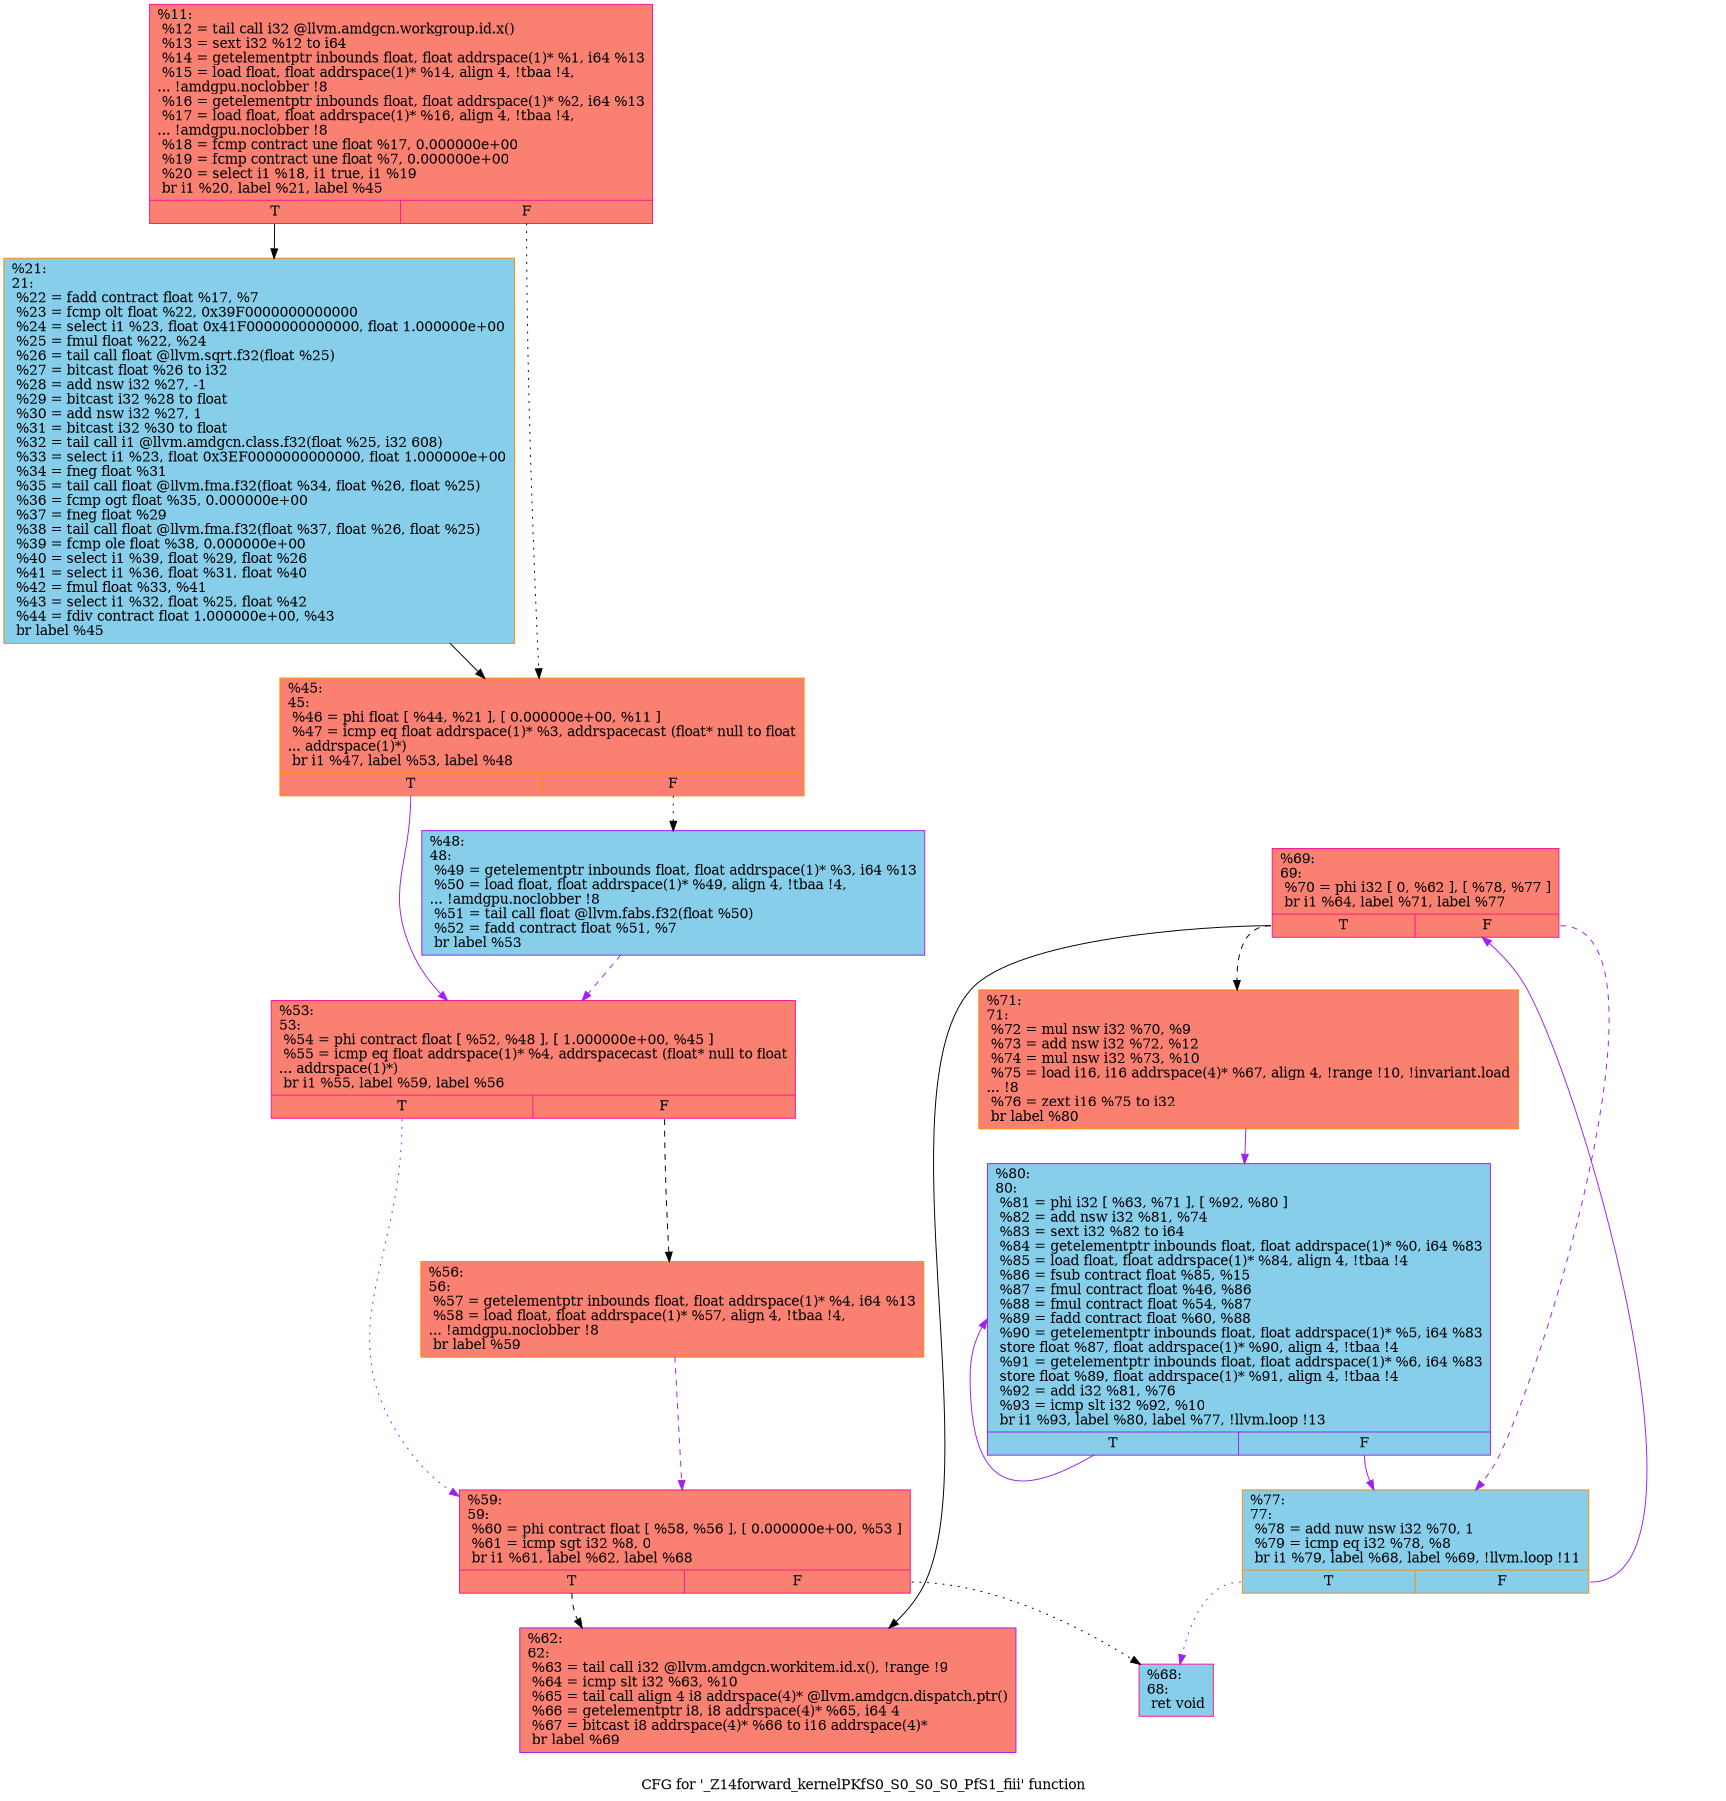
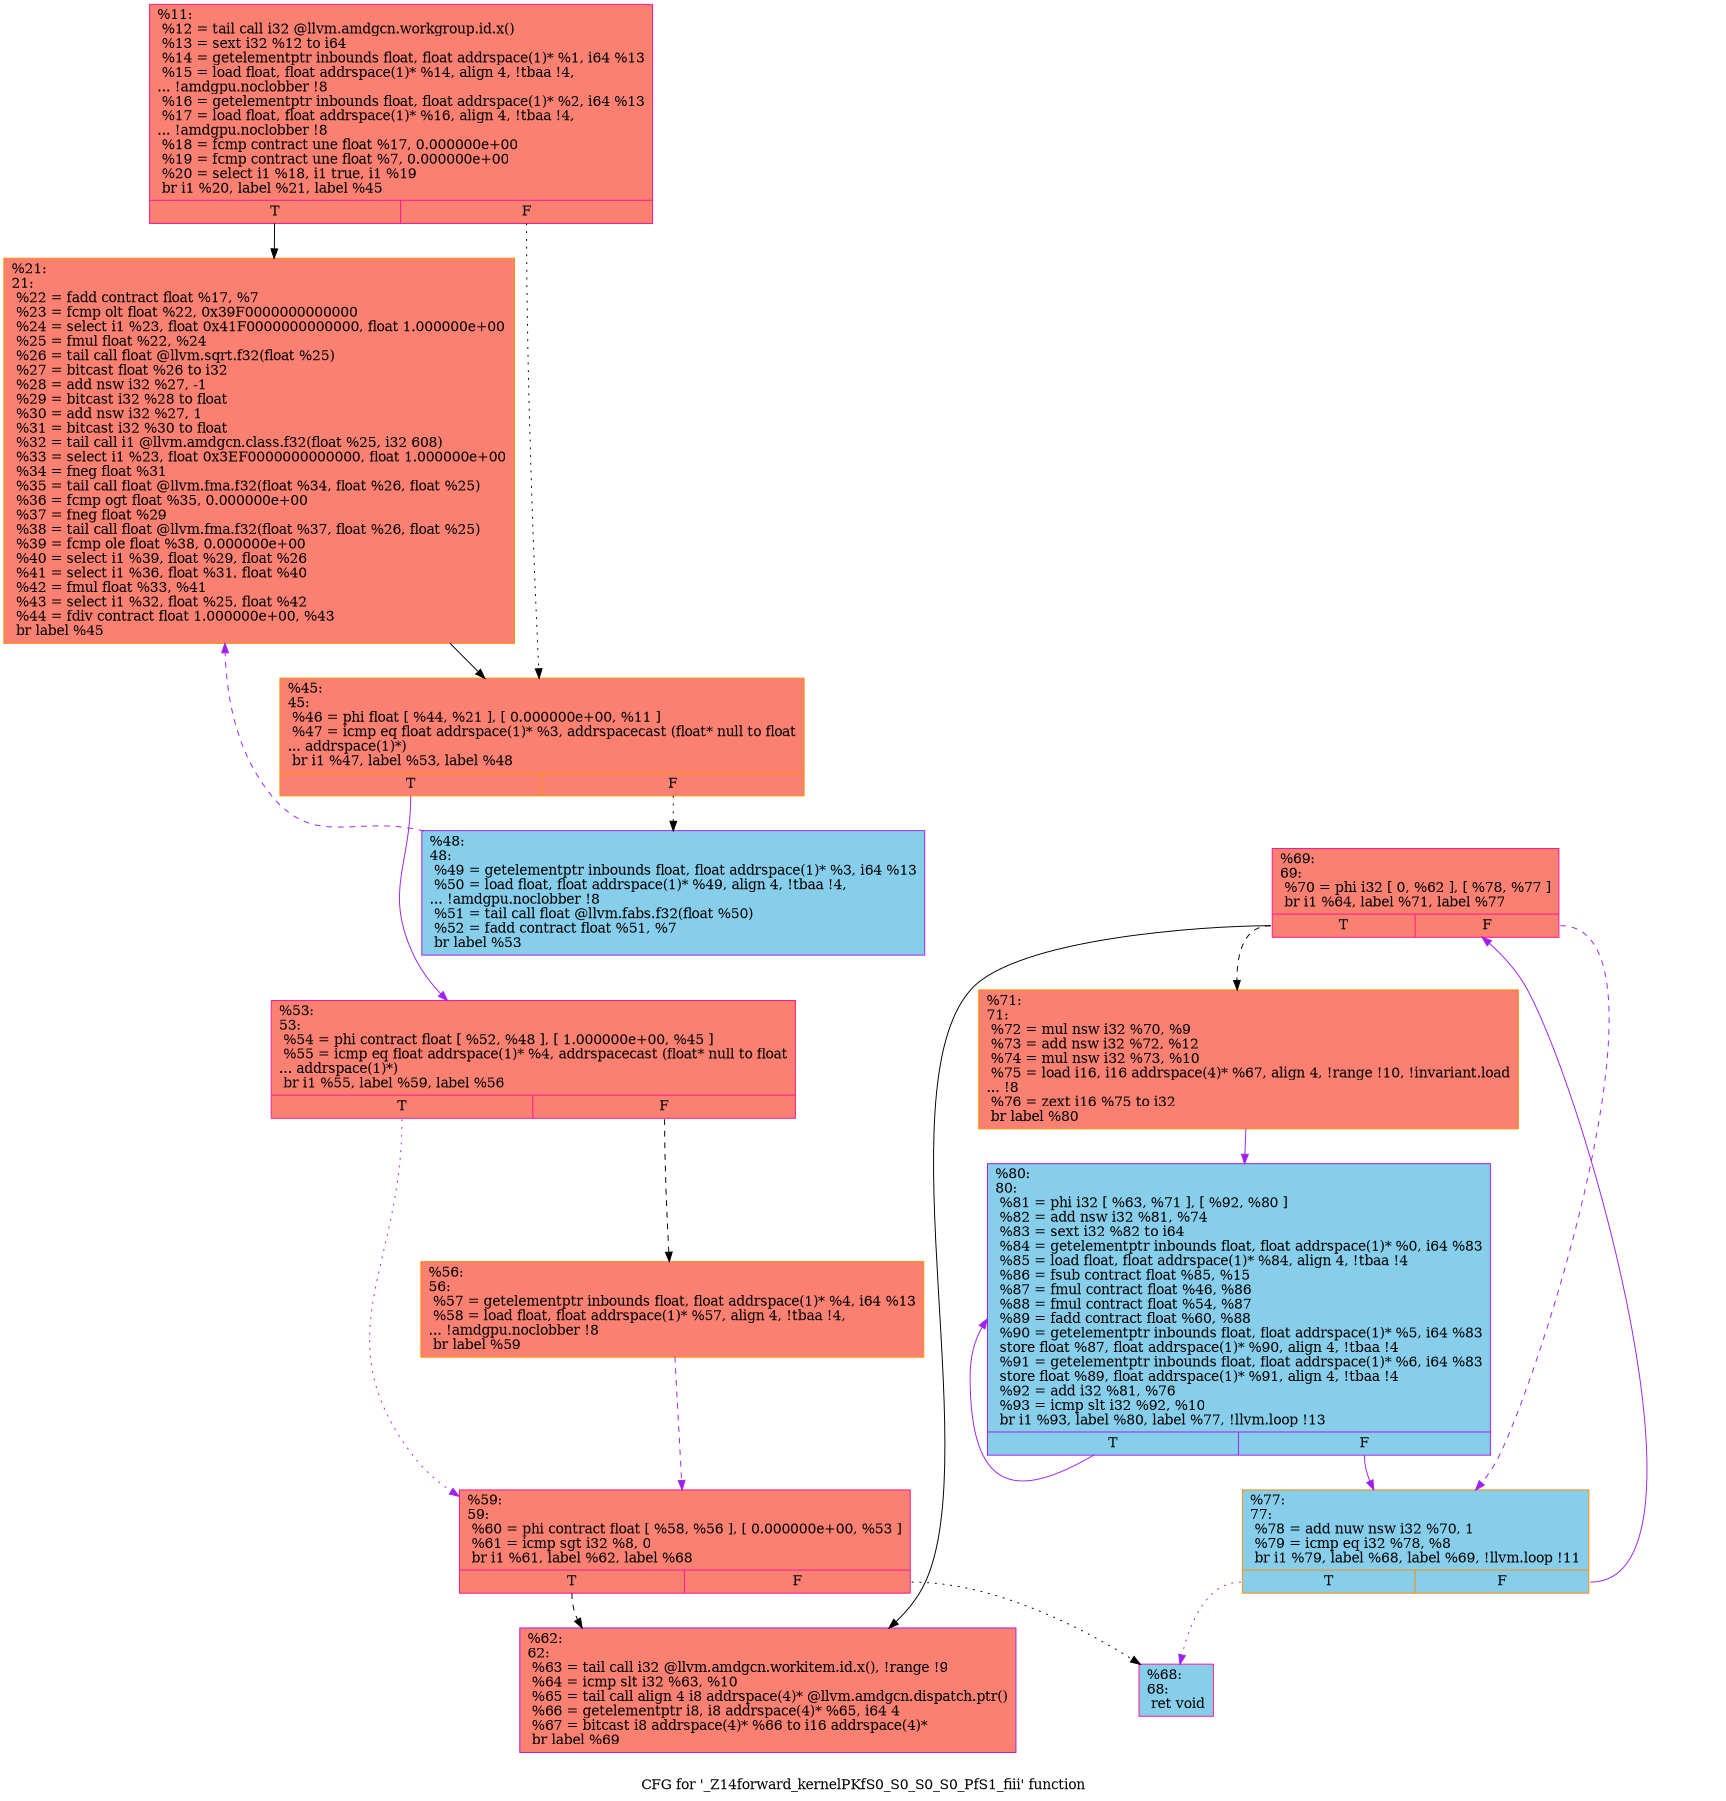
node "%21:": fillcolor skyblue -> salmon
edge "%48:" -> "%53:": now "%48:" -> "%21:"
